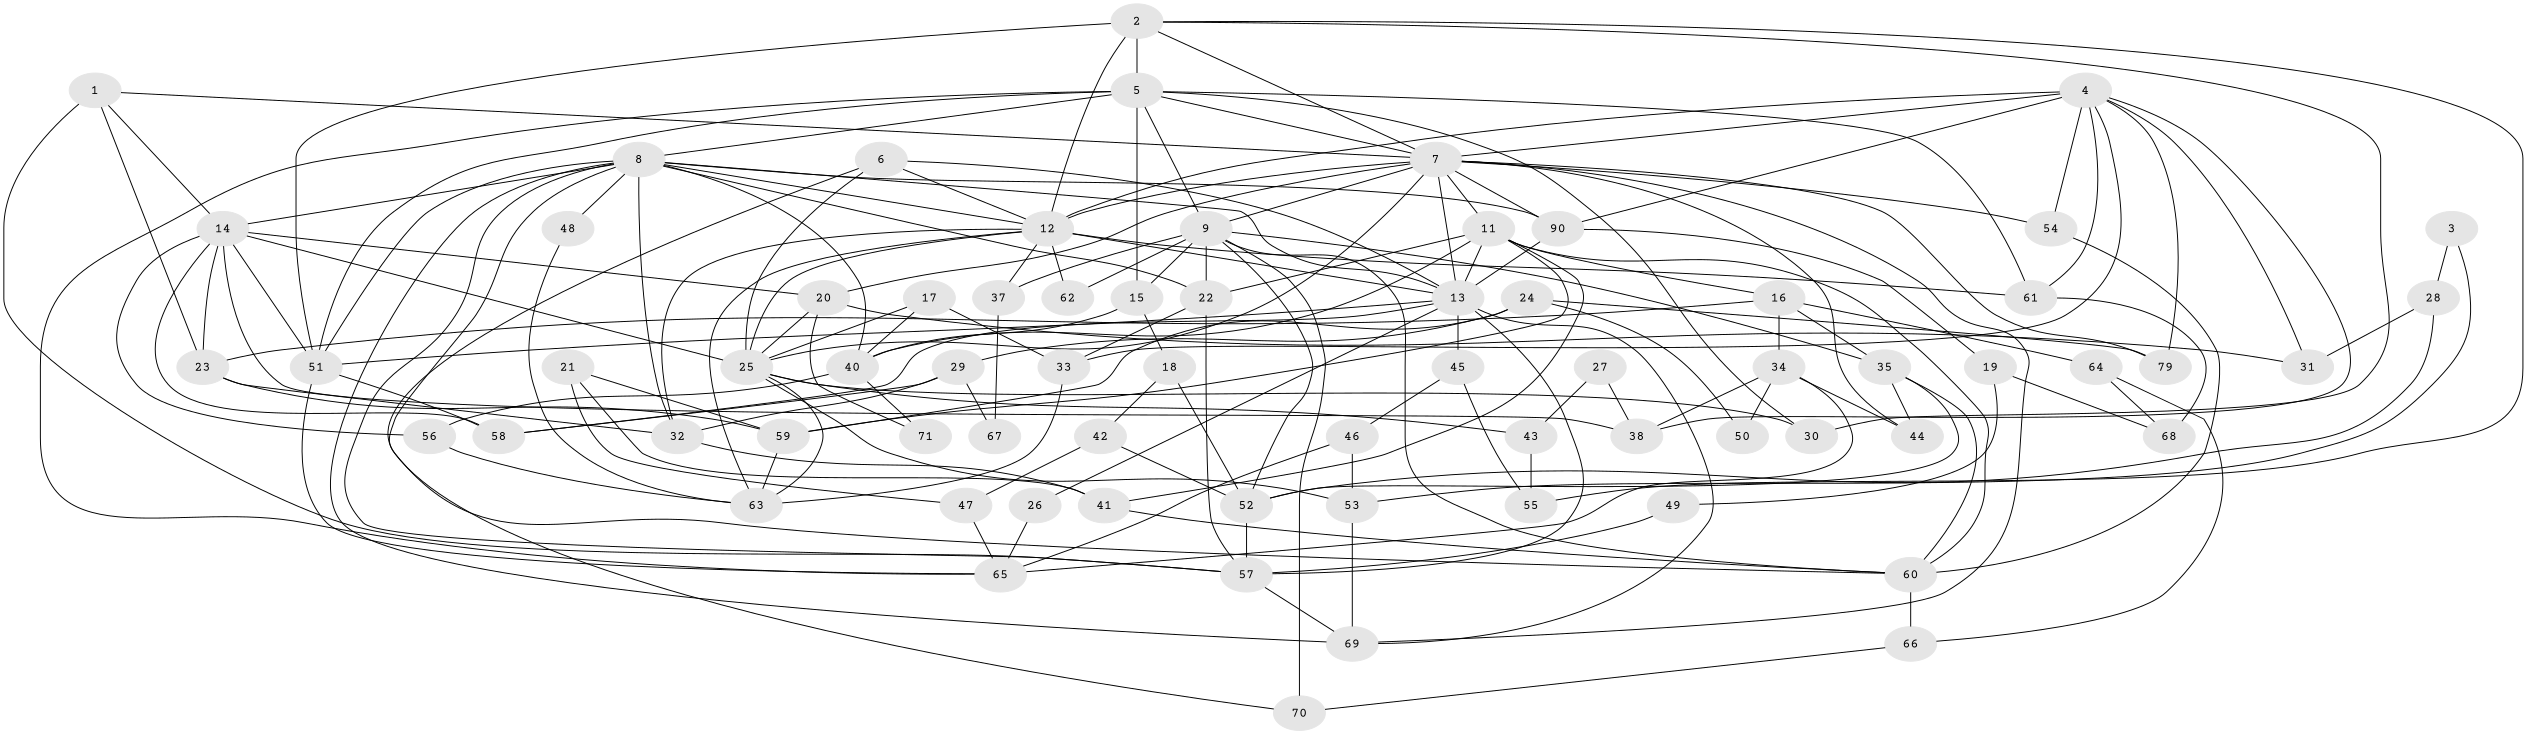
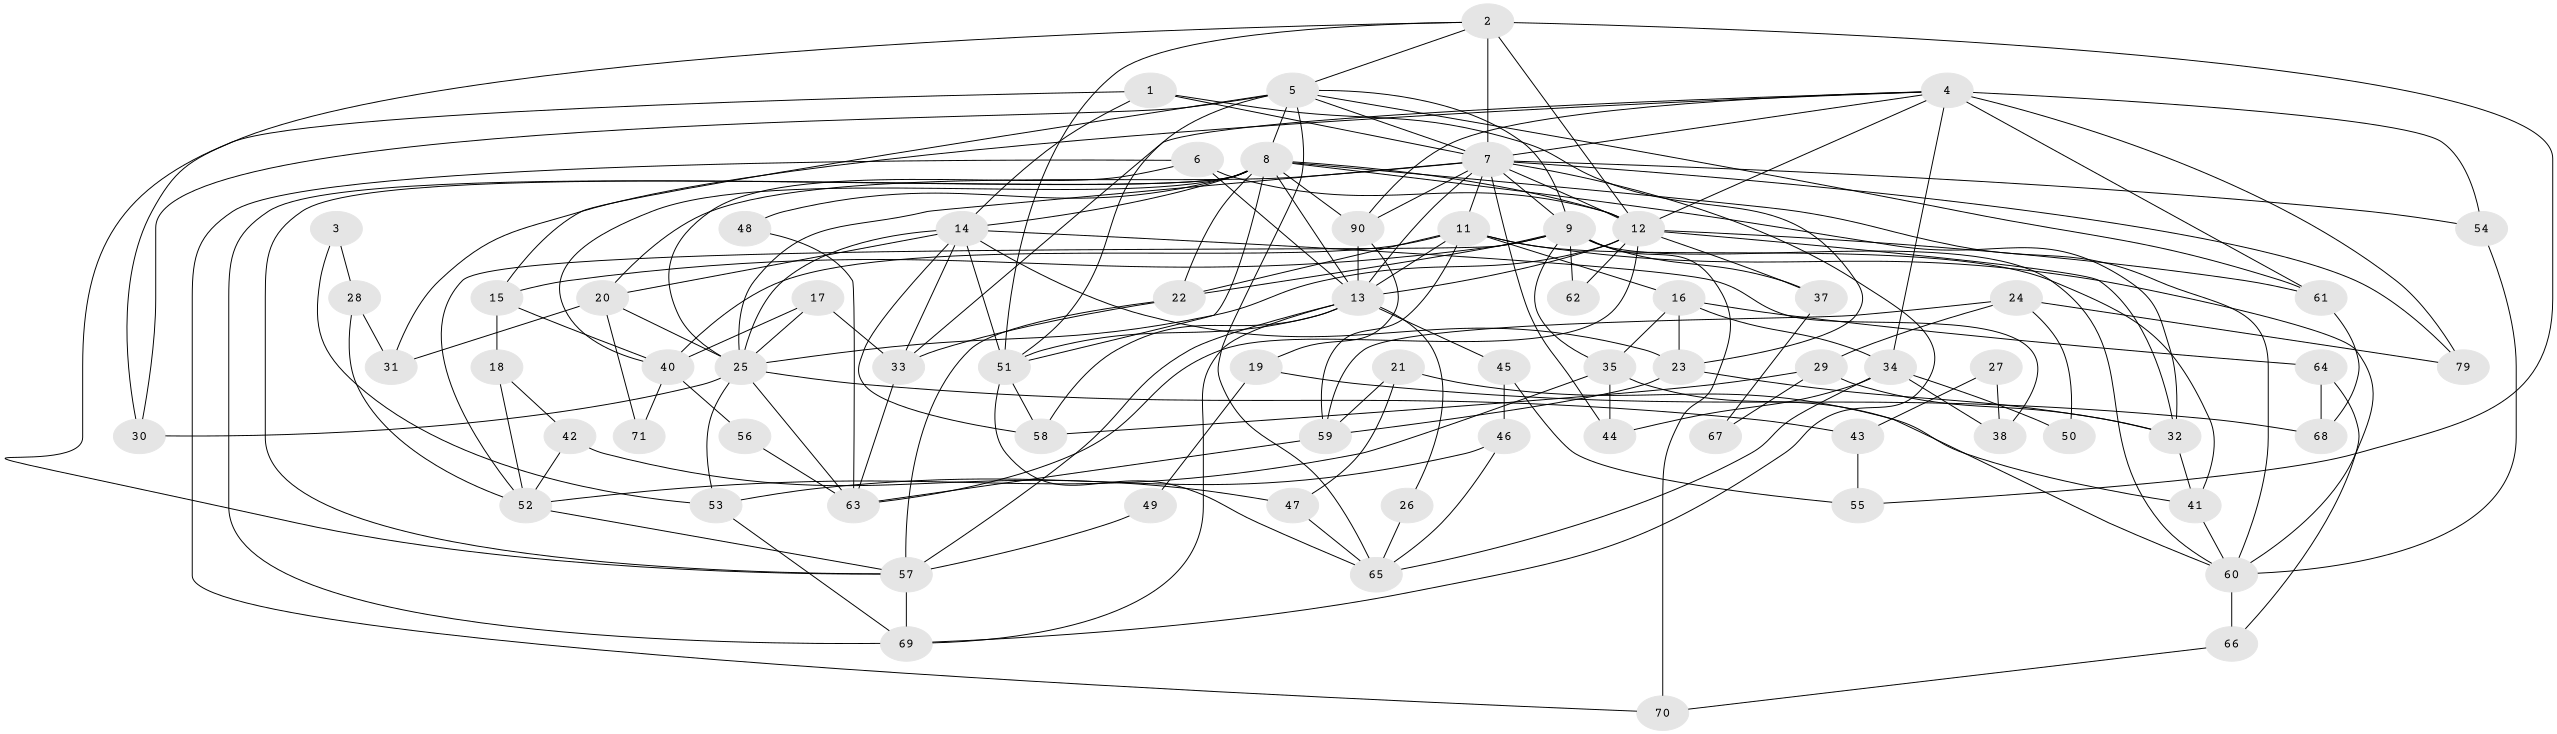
edge "4" -- "38": now "4" -- "34"
edge "14" -- "56": now "14" -- "33"
